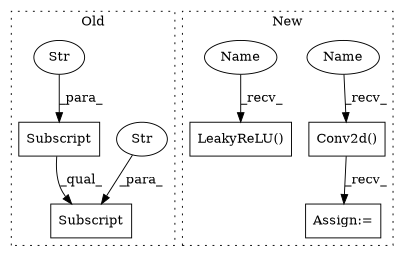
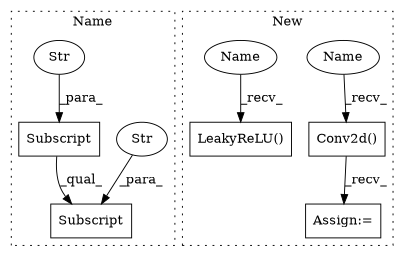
cluster "Old": label "Old" -> "Name"
